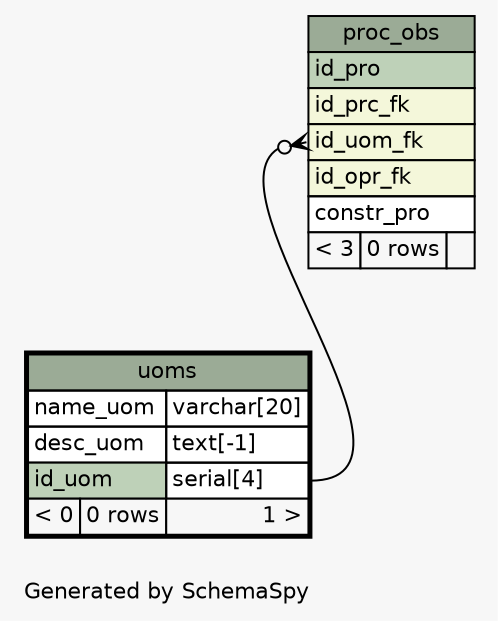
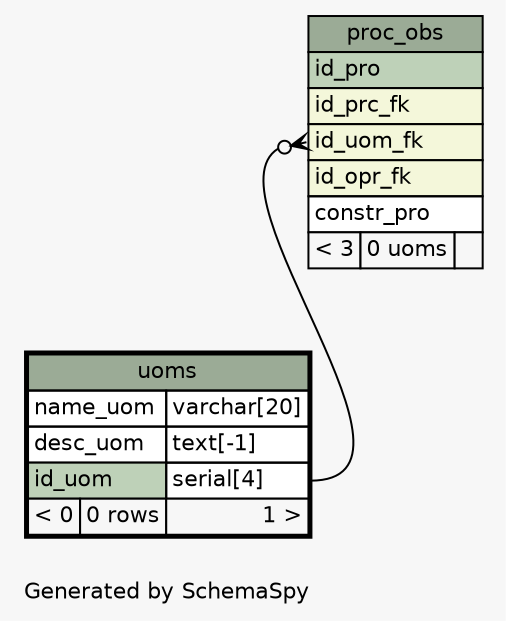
node "proc_obs": text "0 rows" -> "0 uoms"
